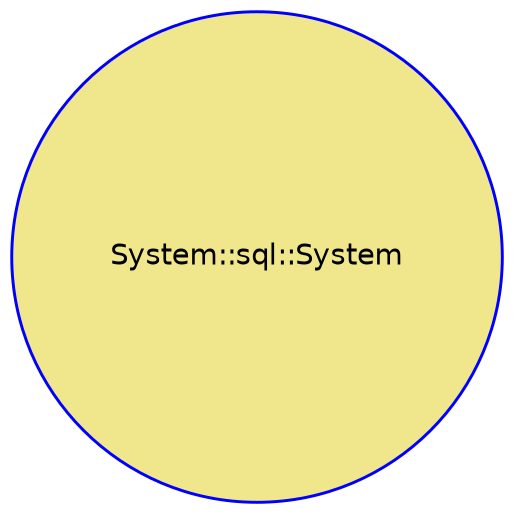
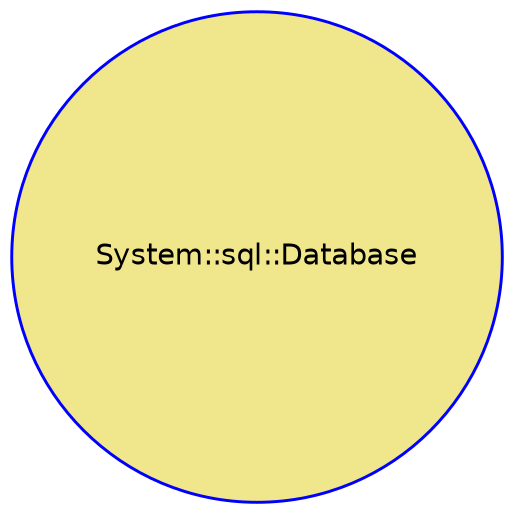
node "System::sql::System": label "System::sql::System" -> "System::sql::Database"
